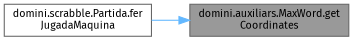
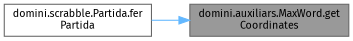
node "domini.scrabble.Partida.fer JugadaMaquina": label "domini.scrabble.Partida.fer JugadaMaquina" -> "domini.scrabble.Partida.fer Partida"
